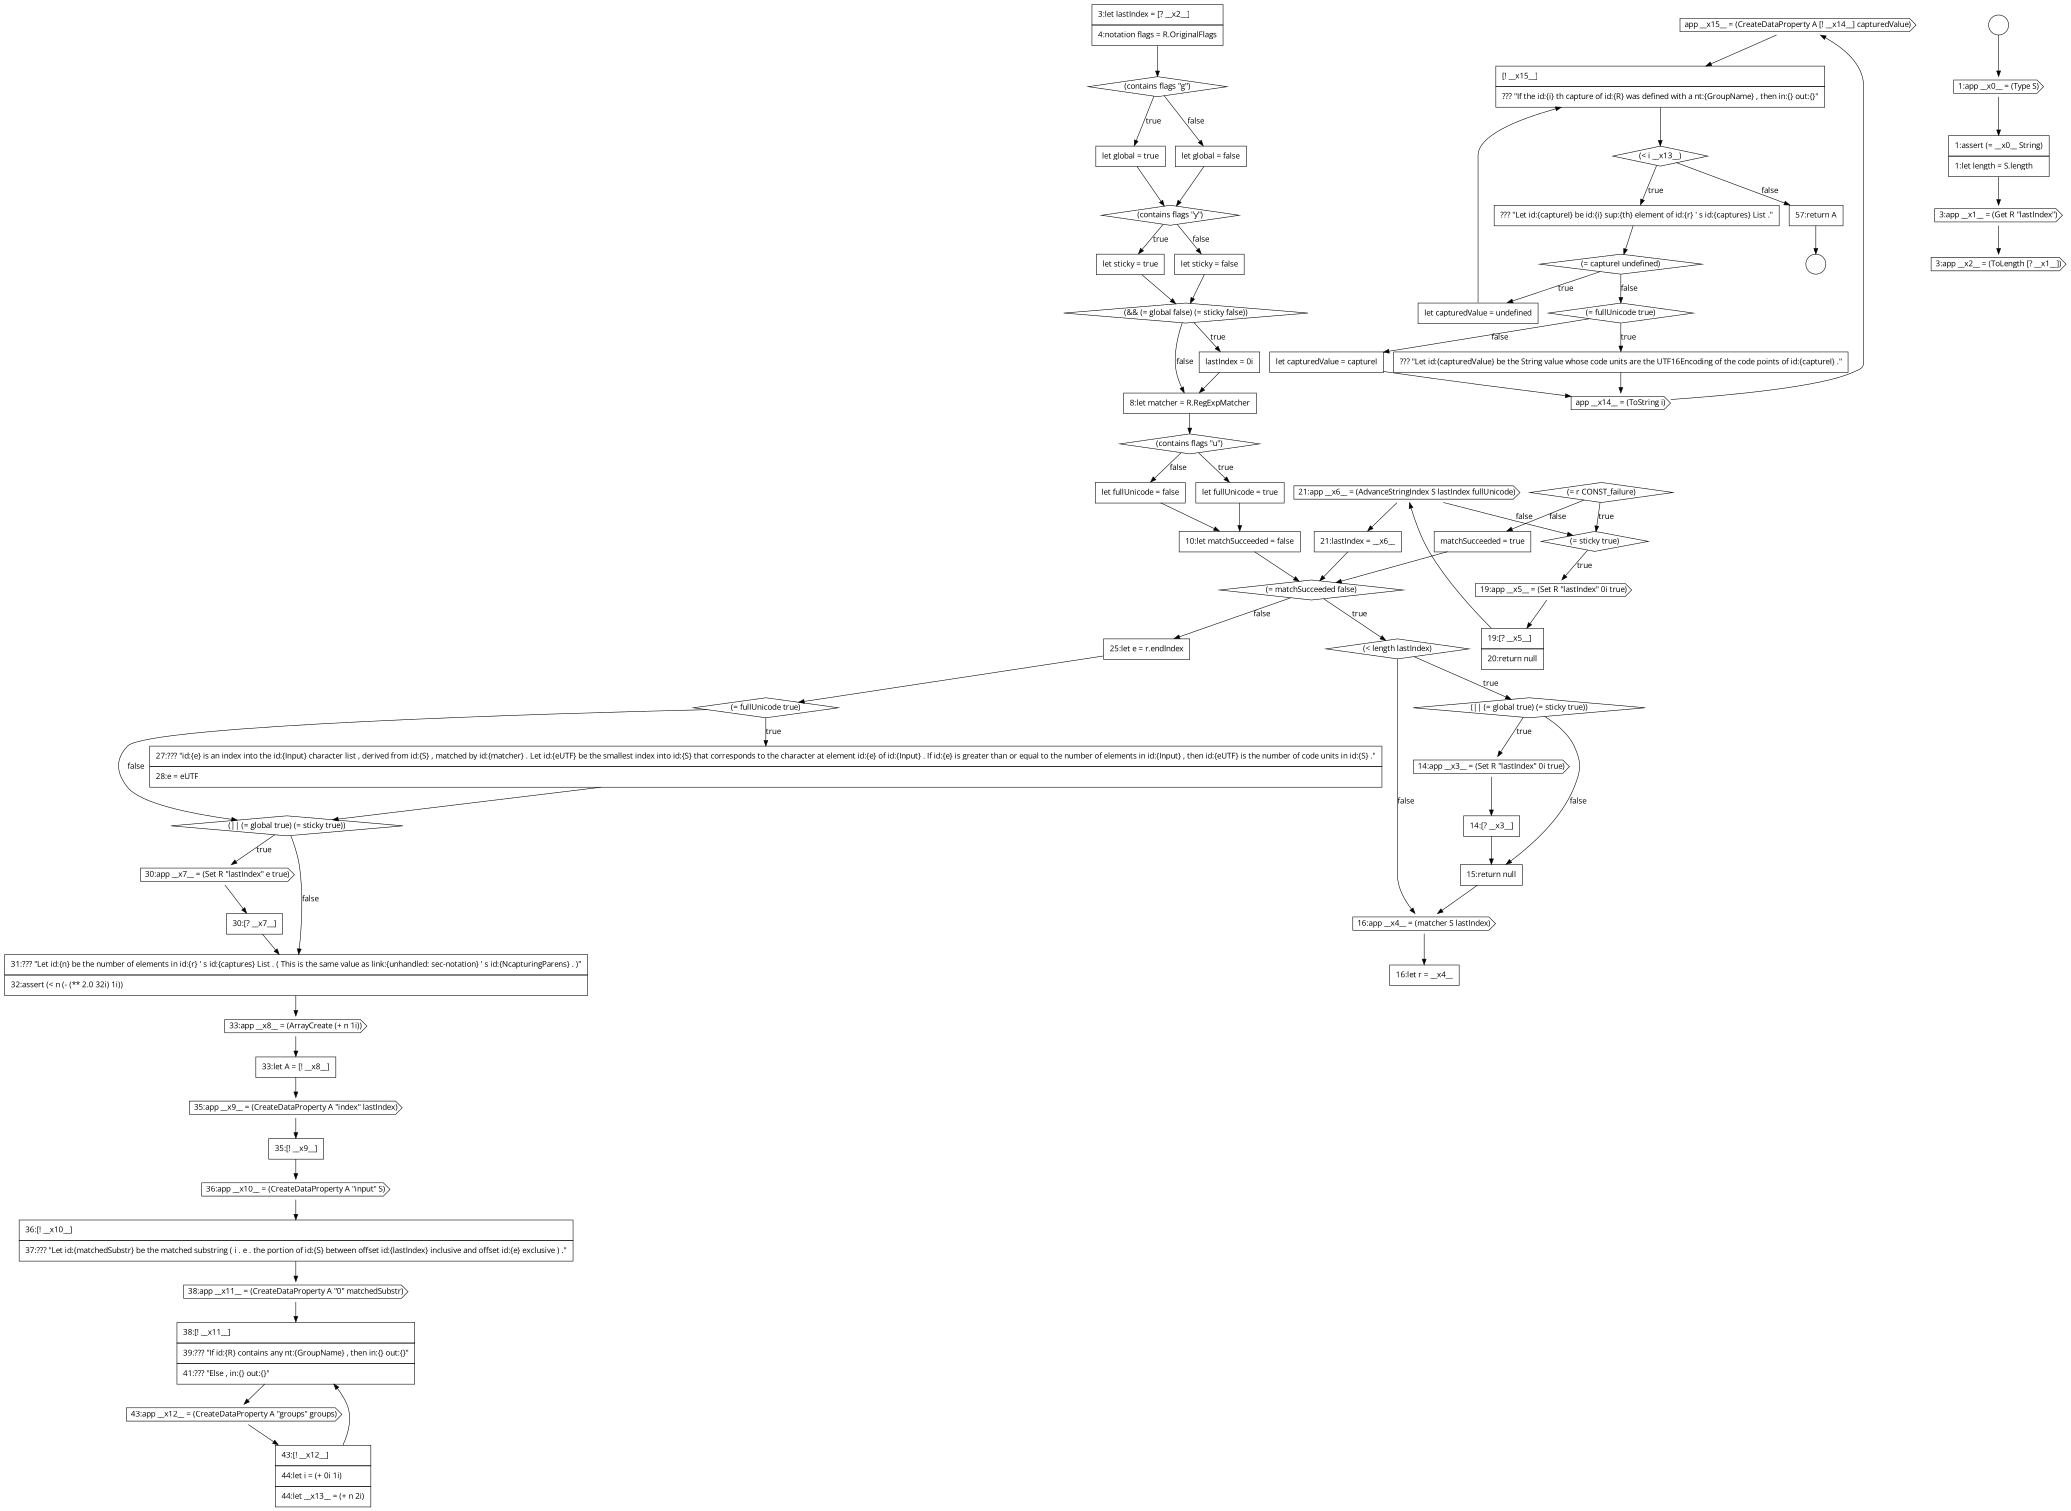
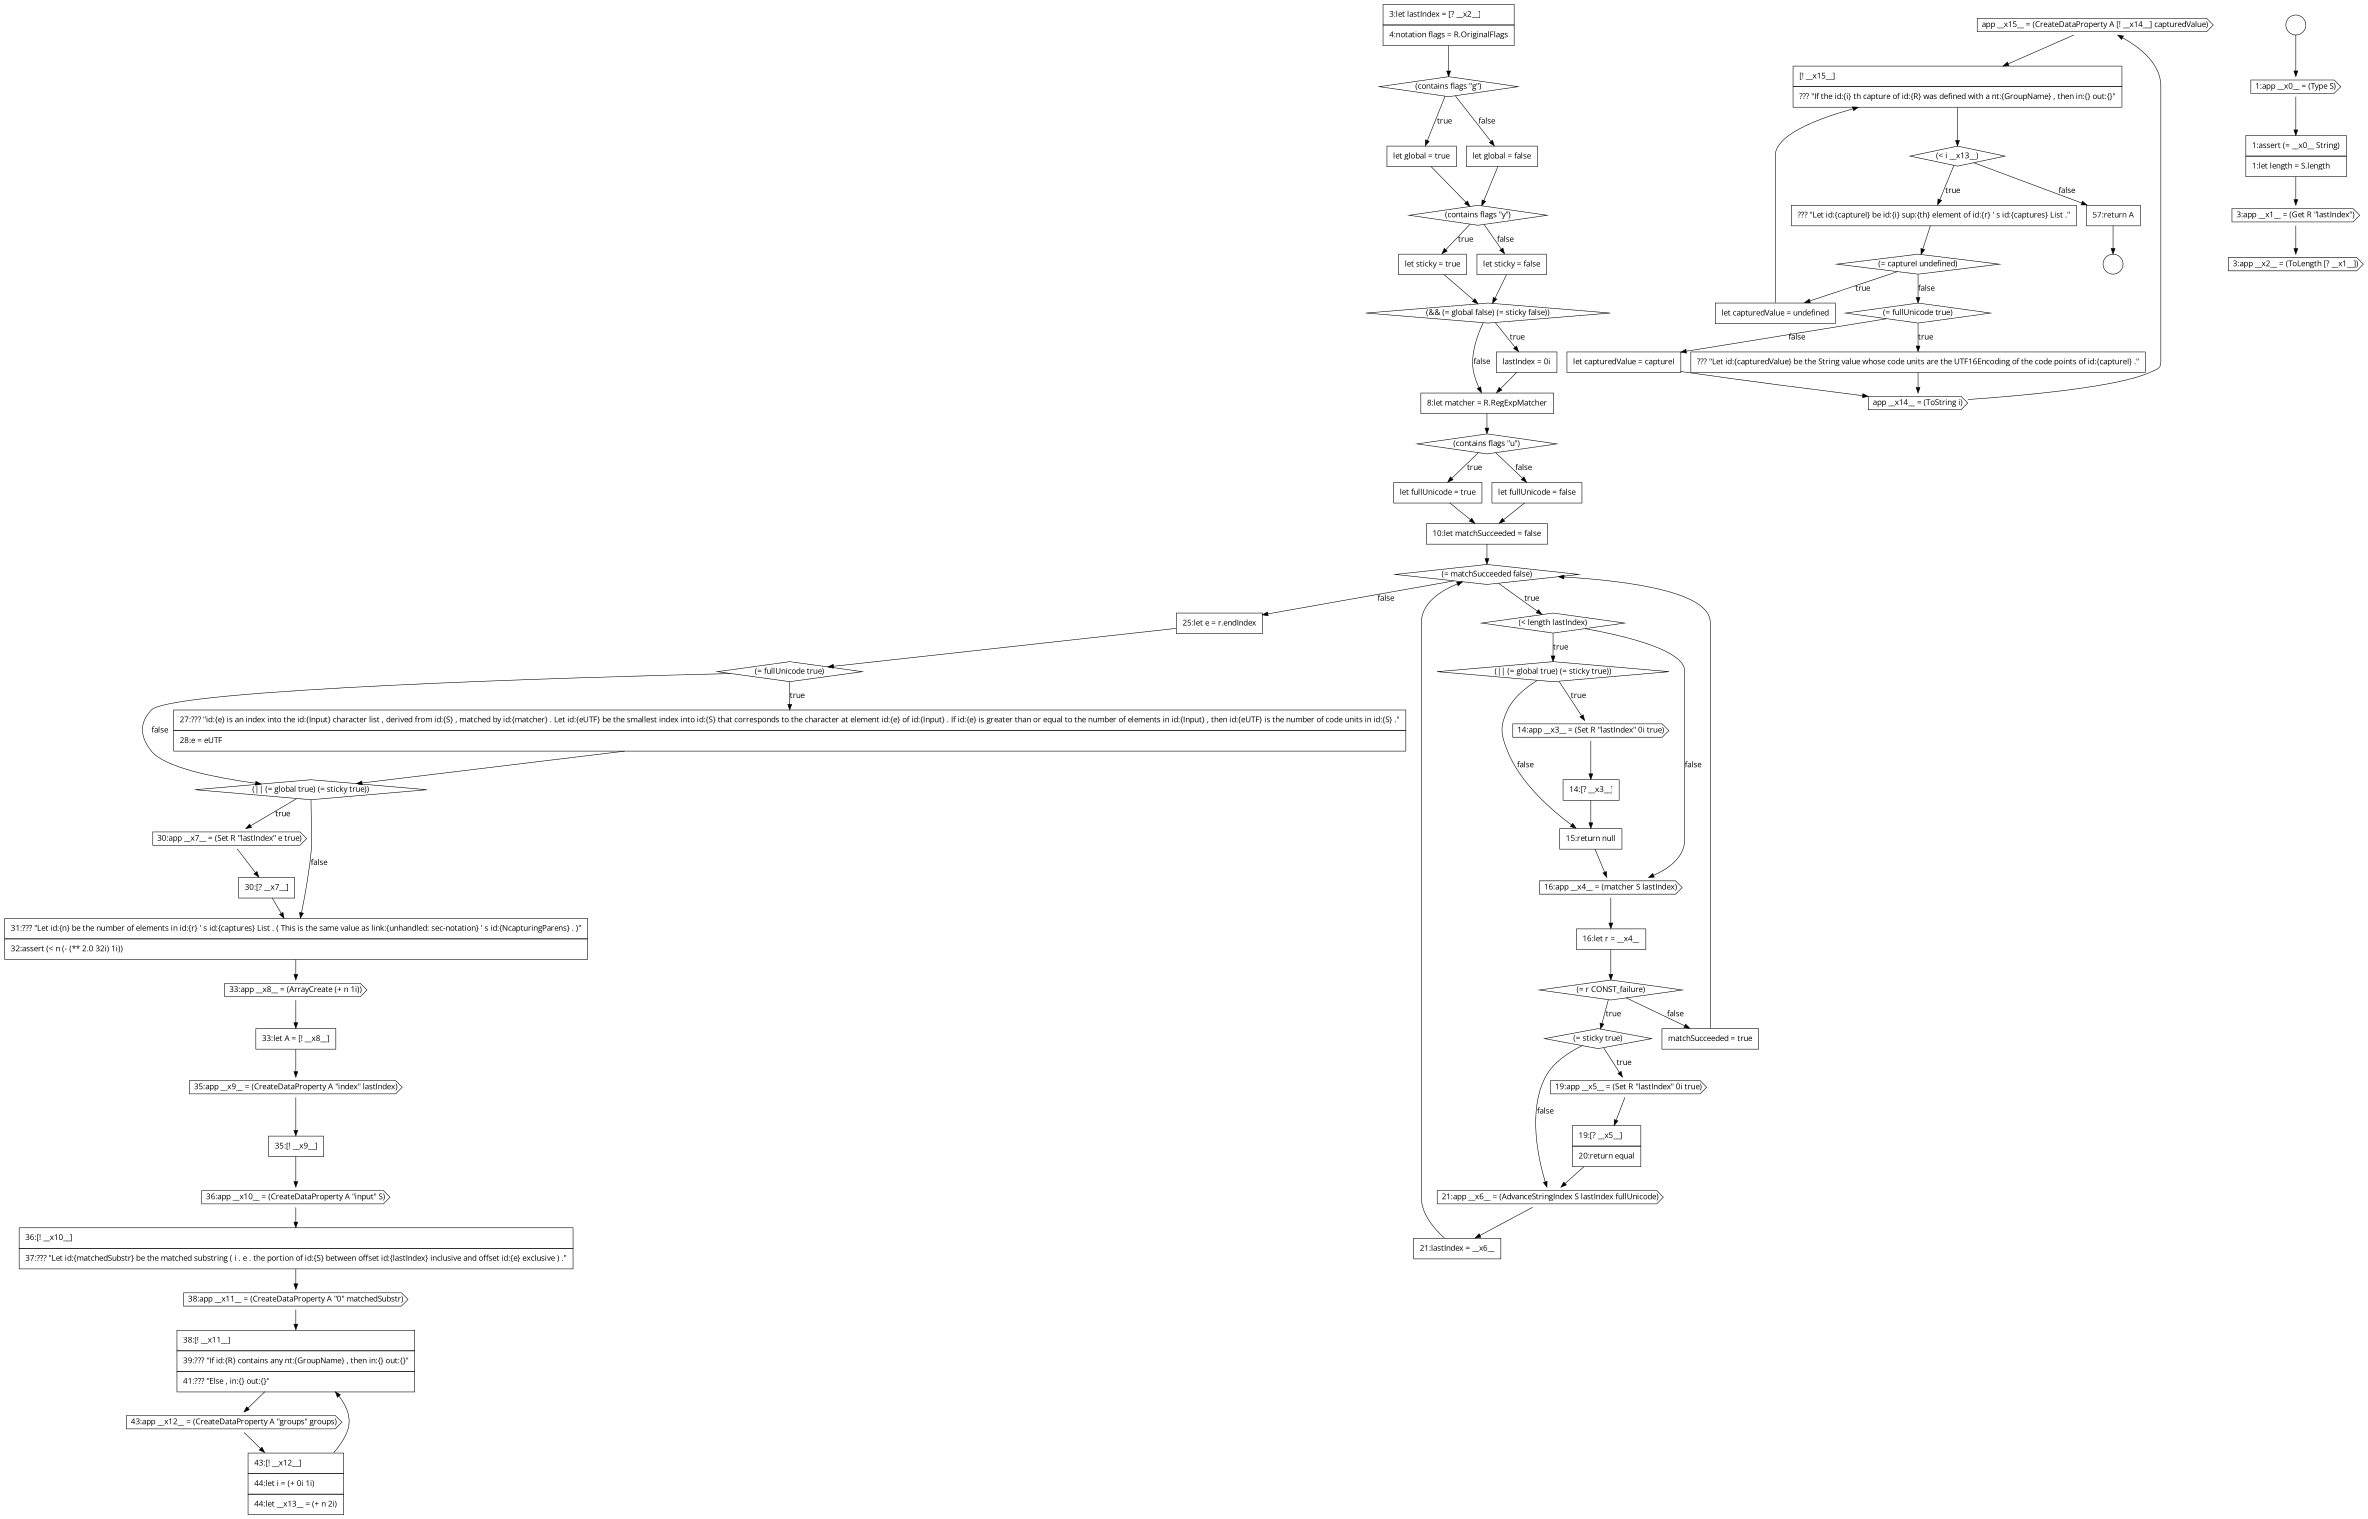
edge "21:app __x6__ = (AdvanceStringIndex S lastIndex fullUnicode)" -> "(= sticky true)": reversed
node "19:[? __x5__]": text "20:return null" -> "20:return equal"
edge "16:let r = __x4__" -> "(= r CONST_failure)": added
